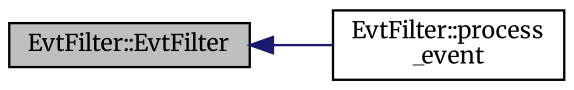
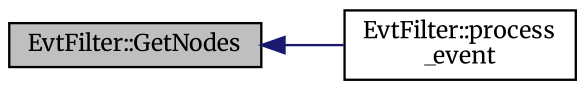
node "EvtFilter::EvtFilter": label "EvtFilter::EvtFilter" -> "EvtFilter::GetNodes"
